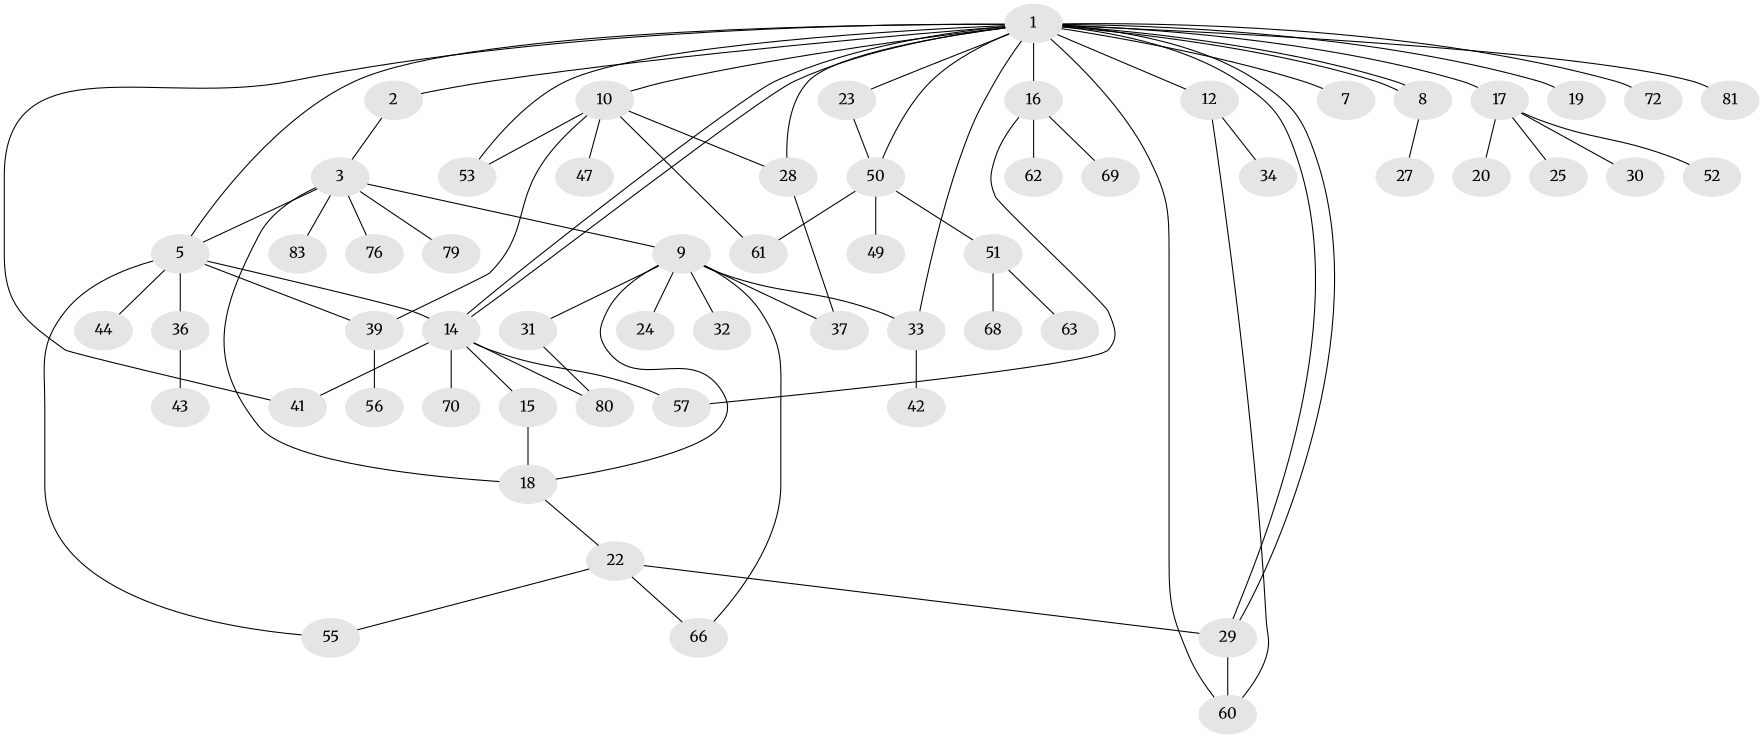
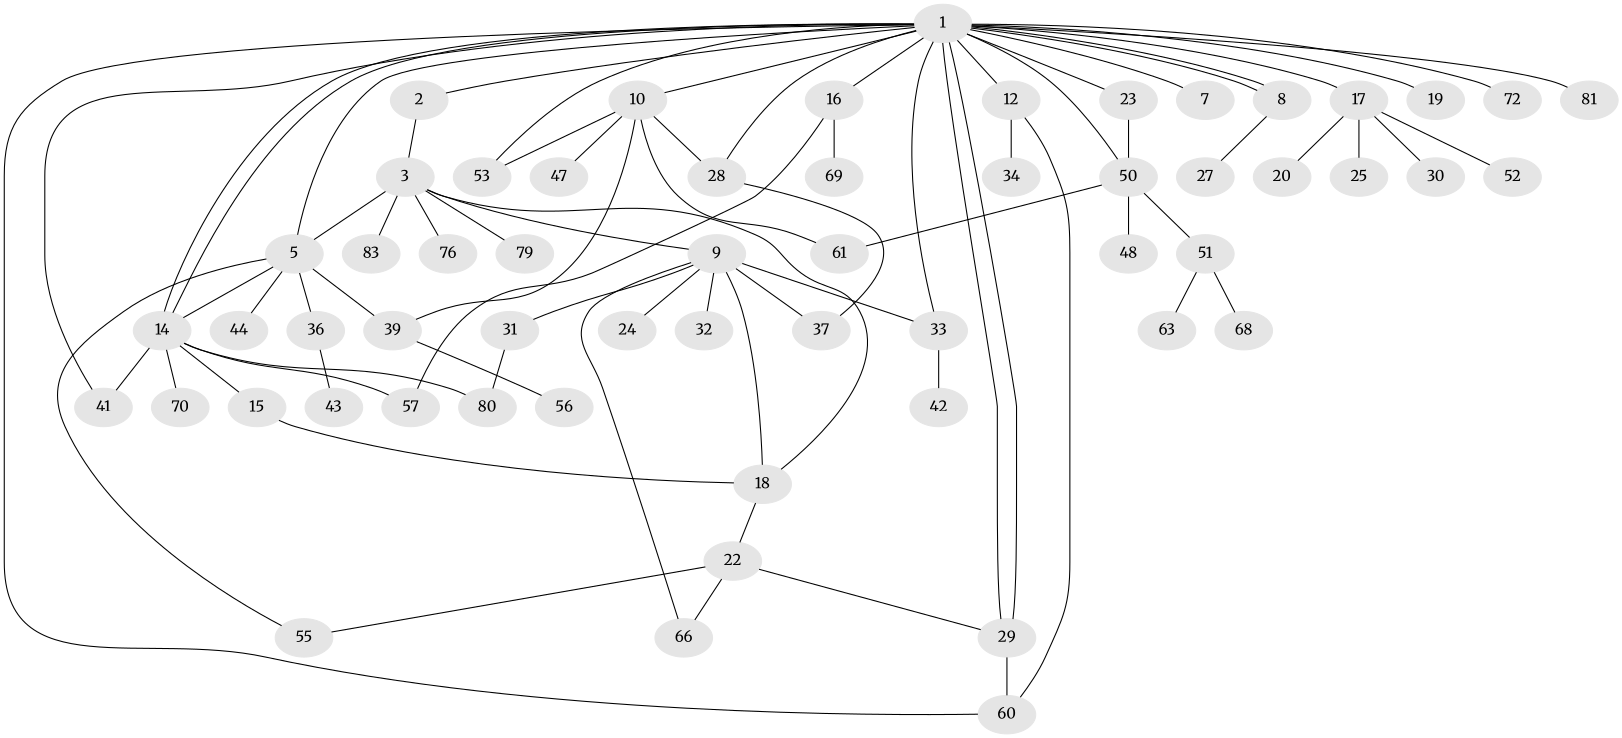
node "62": removed
node "49": label "49" -> "48"
